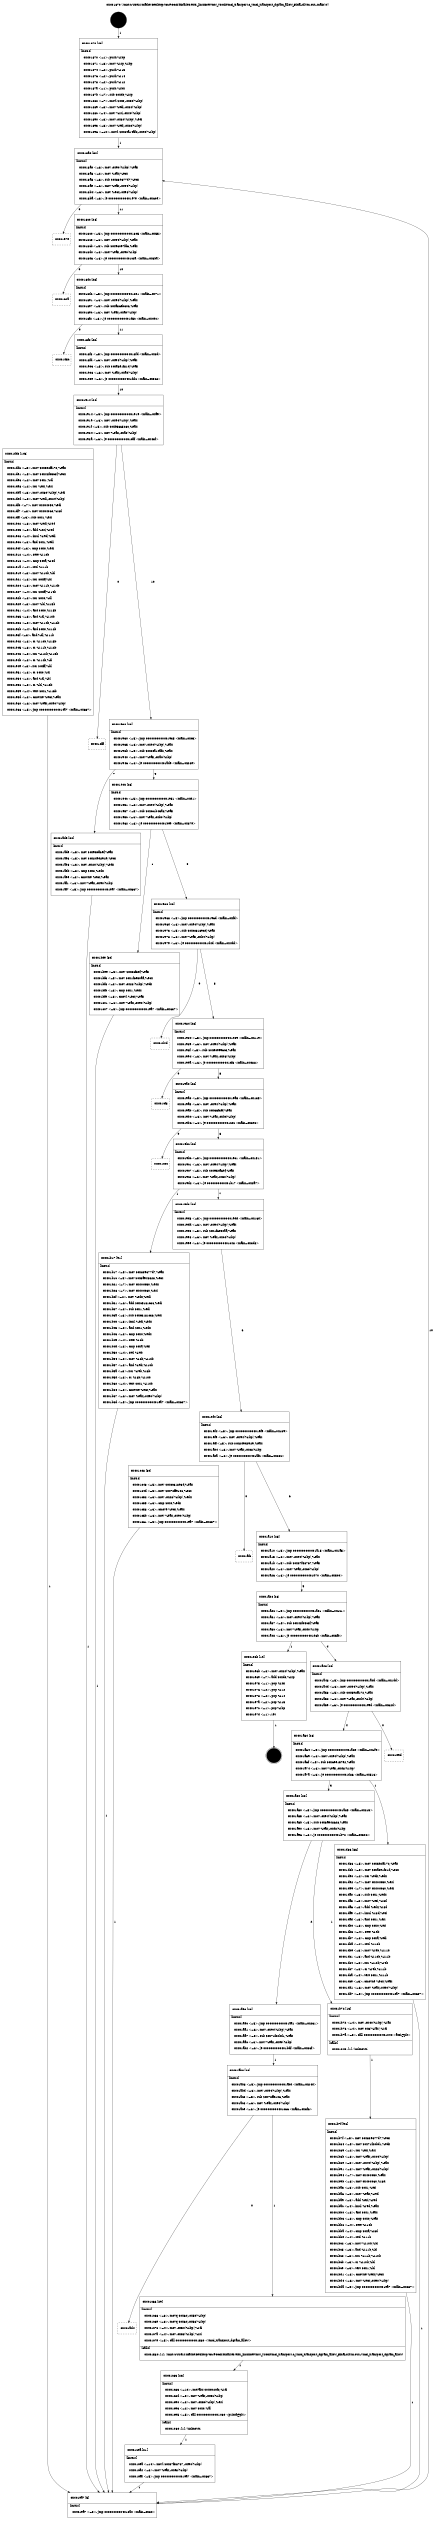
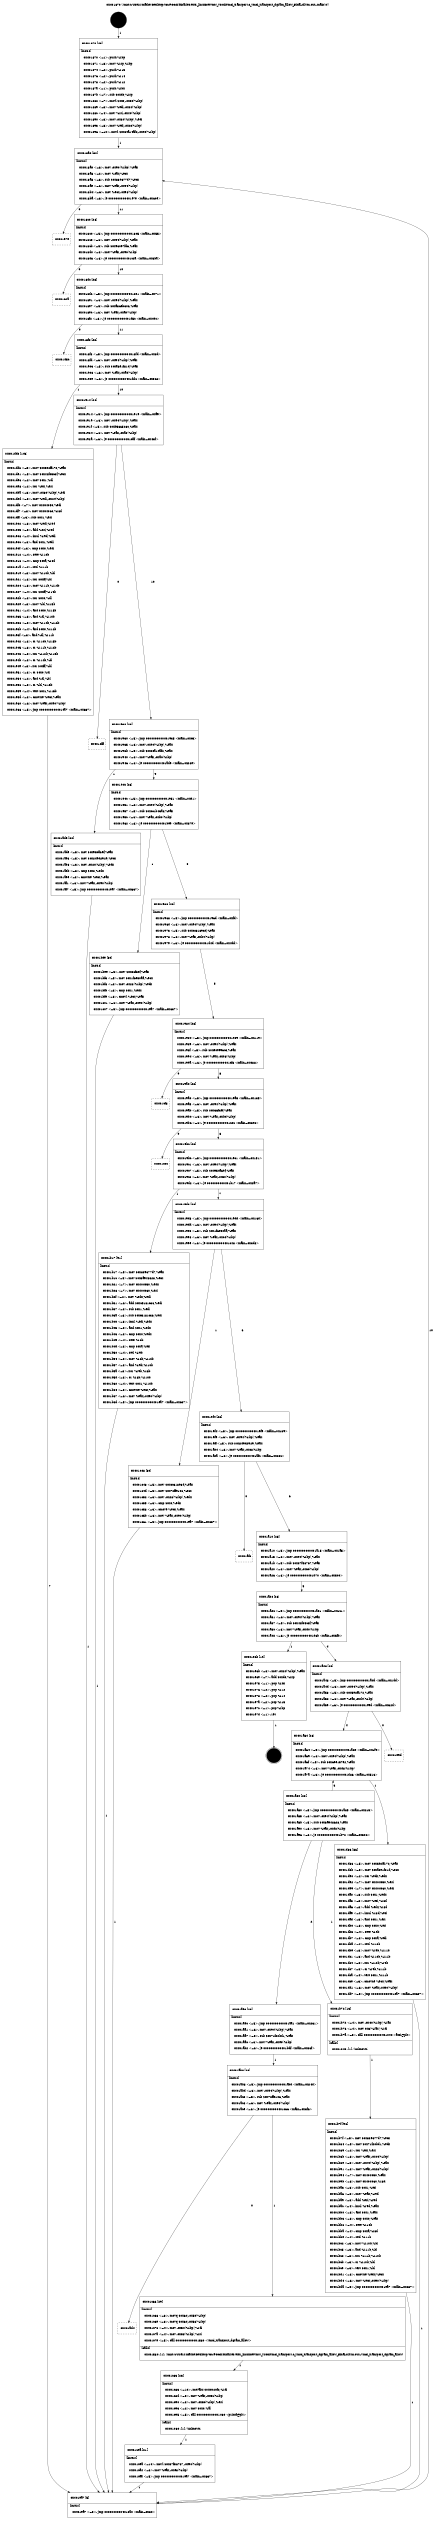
edge "0x4018f8 [28]" -> "0x401ddc [143]": added, label "1"
edge "0x401930 [28]" -> "0x401ade [30]": label " 7" -> " 1"
node "0x401d4d": removed
edge "0x4019d8 [28]" -> "0x401c48 [30]": added, label "1"
edge "0x401ddc [143]" -> "0x401ea7 [5]": label " 1" -> " 7"
edge "0x401a64 [28]" -> "0x401a80 [28]": reversed
